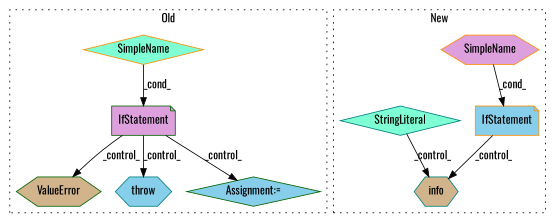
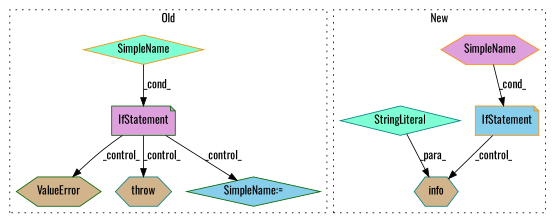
edge "StringLiteral" -> "info": label "_control_" -> "_para_"
node "throw": fillcolor skyblue -> tan
node "Assignment:=": label "Assignment:=" -> "SimpleName:="
